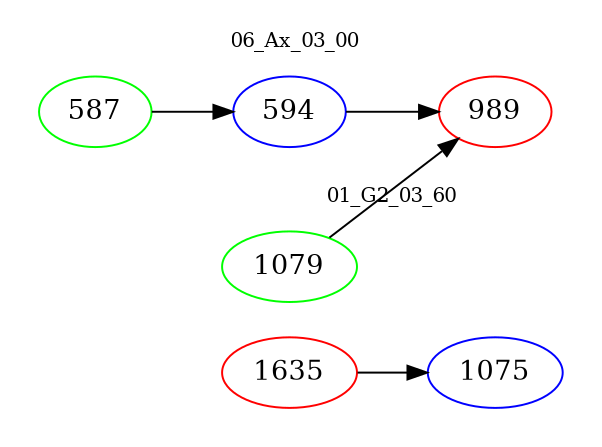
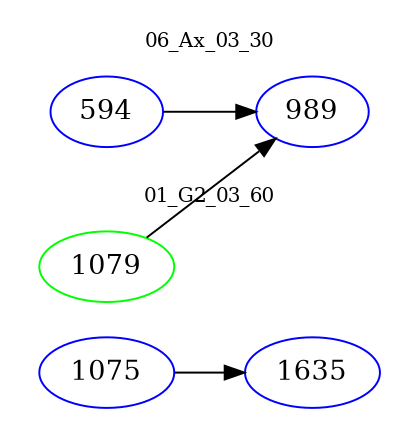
cluster "06_Ax_03_00": label "06_Ax_03_00" -> "06_Ax_03_30"
node "587": removed
node "989": color red -> blue
node "1635": color red -> blue
edge "1635" -> "1075": reversed
